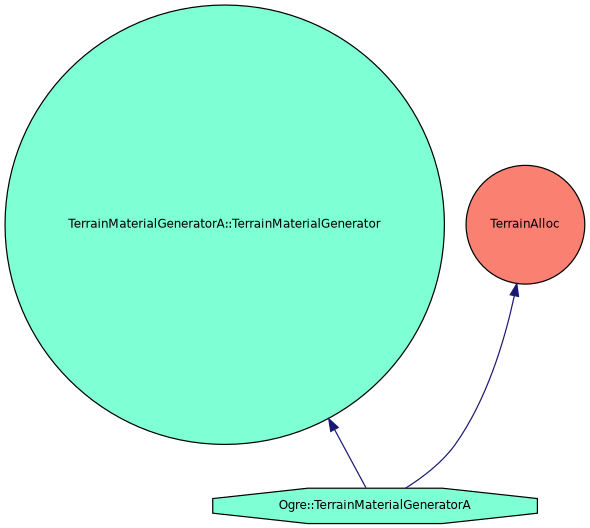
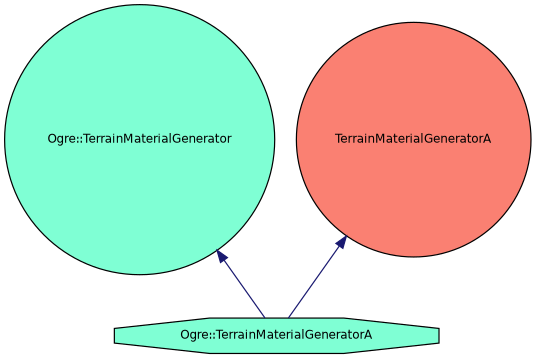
node "TerrainMaterialGeneratorA::TerrainMaterialGenerator": label "TerrainMaterialGeneratorA::TerrainMaterialGenerator" -> "Ogre::TerrainMaterialGenerator"
node "TerrainAlloc": label "TerrainAlloc" -> "TerrainMaterialGeneratorA"
